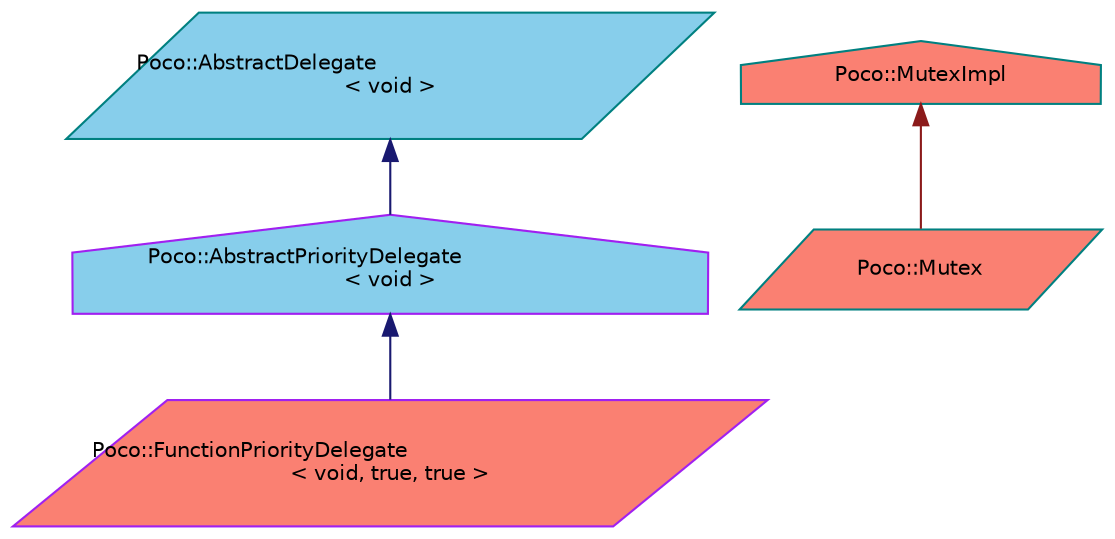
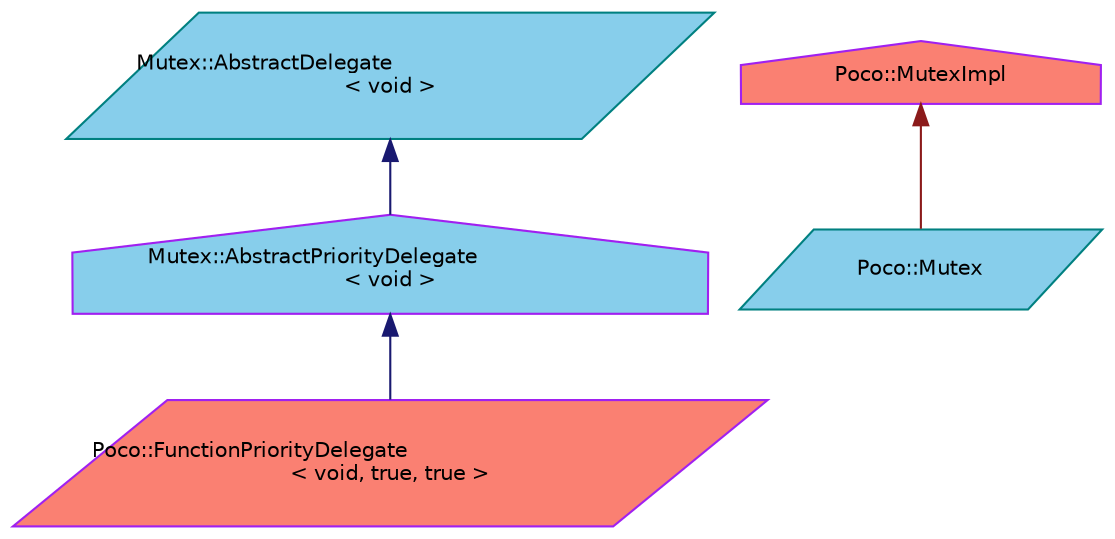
node "Poco::AbstractDelegate < void >": label "Poco::AbstractDelegate < void >" -> "Mutex::AbstractDelegate < void >"
node "Poco::MutexImpl": color teal -> purple
node "Poco::AbstractPriorityDelegate < void >": label "Poco::AbstractPriorityDelegate < void >" -> "Mutex::AbstractPriorityDelegate < void >"
node "Poco::Mutex": fillcolor salmon -> skyblue
